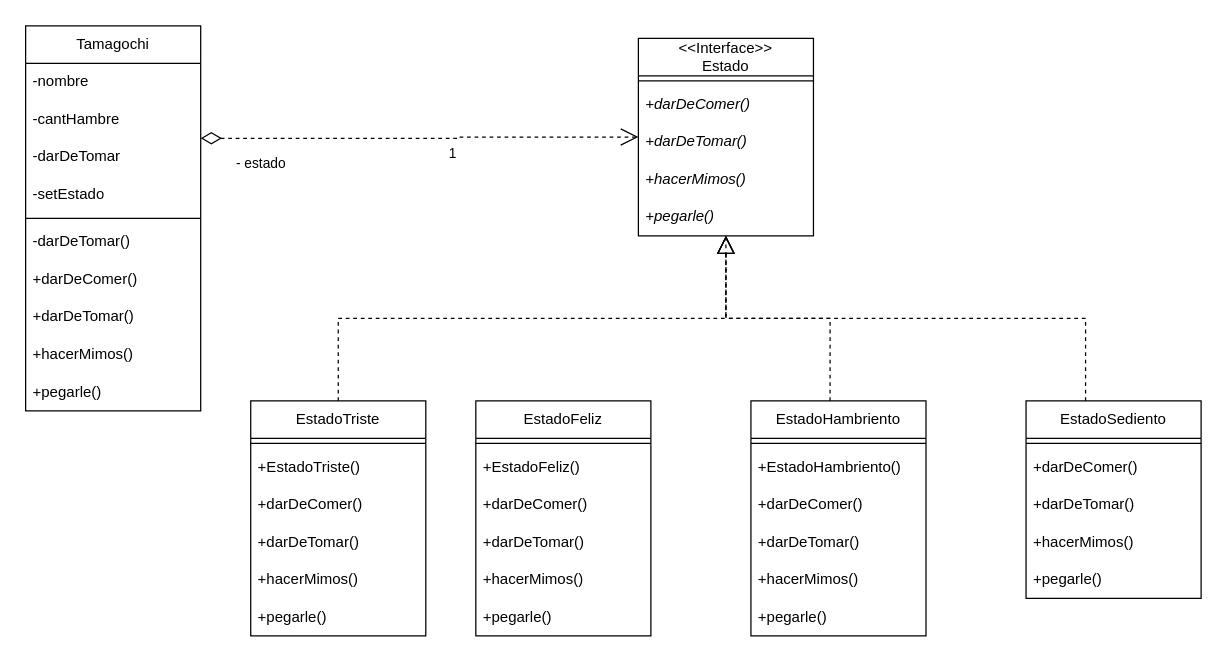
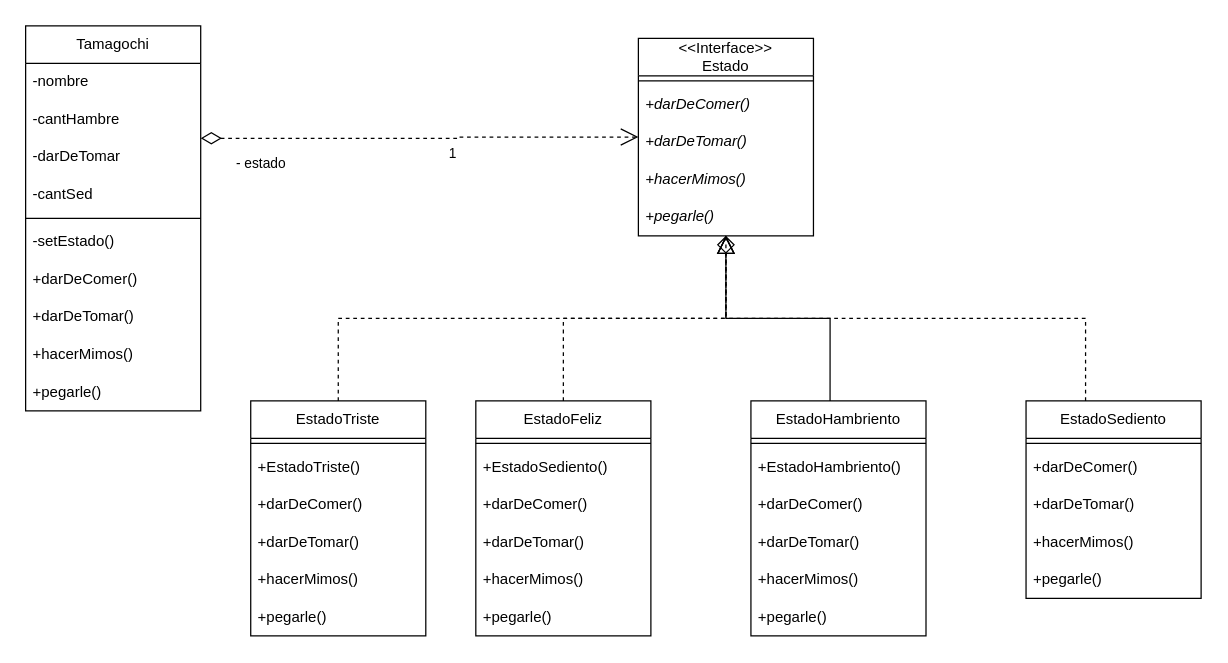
node "-setEstado": label "-setEstado" -> "-cantSed"
node "-darDeTomar()": label "-darDeTomar()" -> "-setEstado()"
edge "EstadoSediento" -> "<<Interface>> Estado": arrowhead block -> diamond
edge "EstadoHambriento" -> "<<Interface>> Estado": style dashed -> solid
edge "EstadoFeliz" -> "<<Interface>> Estado": added
node "+EstadoFeliz()": label "+EstadoFeliz()" -> "+EstadoSediento()"
